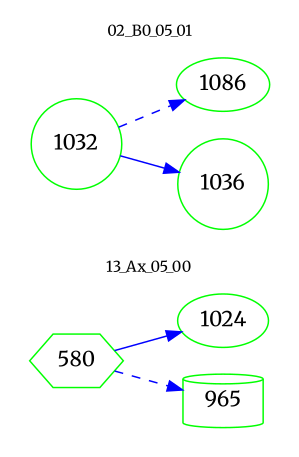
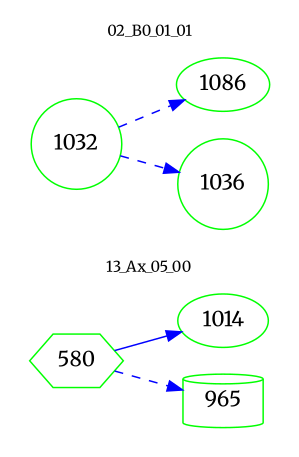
cluster "02_B0_05_01": label "02_B0_05_01" -> "02_B0_01_01"
edge "1032" -> "1036": style solid -> dashed
node "1024": label "1024" -> "1014"
